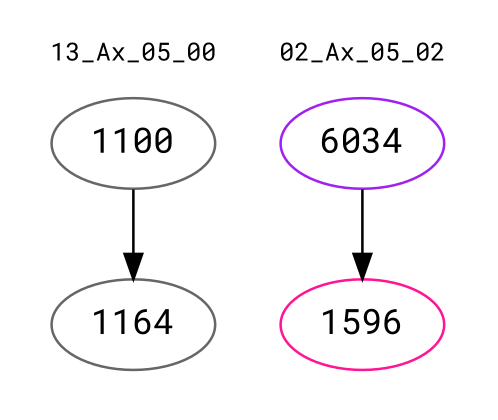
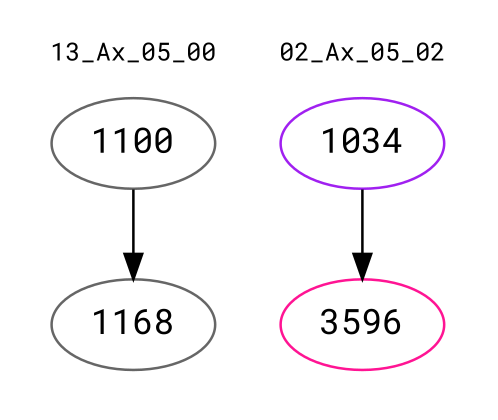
node "6034": label "6034" -> "1034"
node "1164": label "1164" -> "1168"
node "1596": label "1596" -> "3596"
